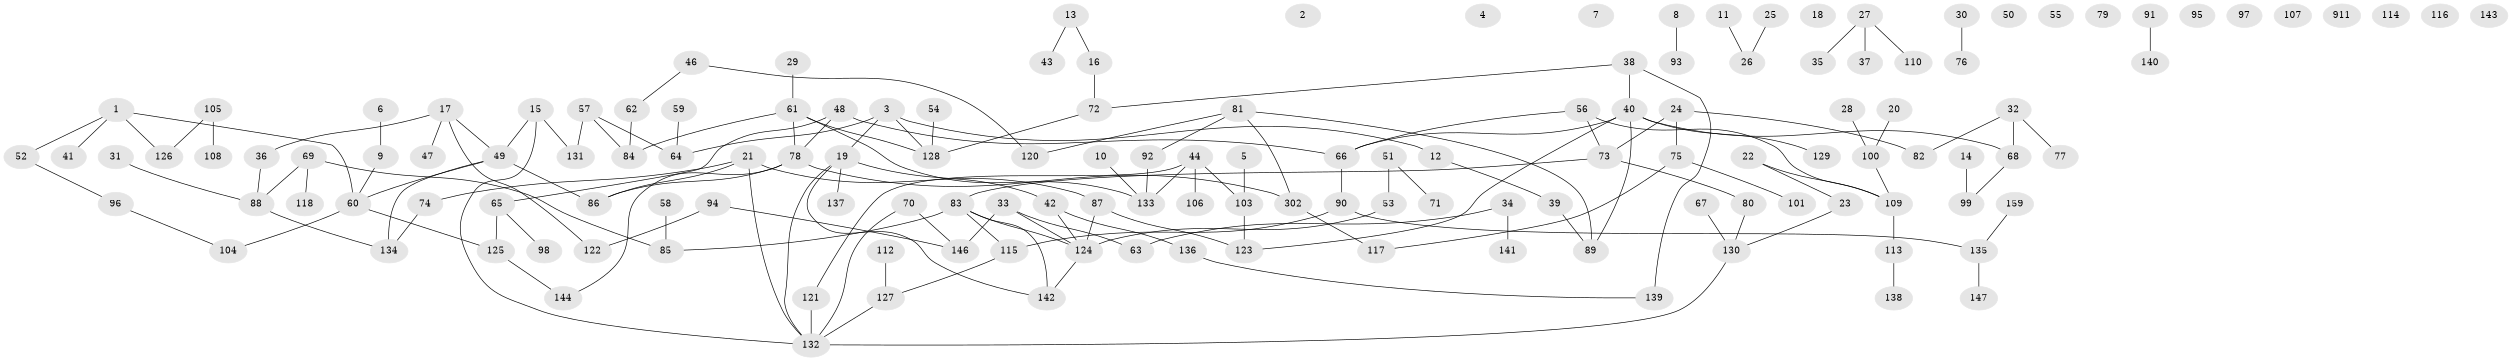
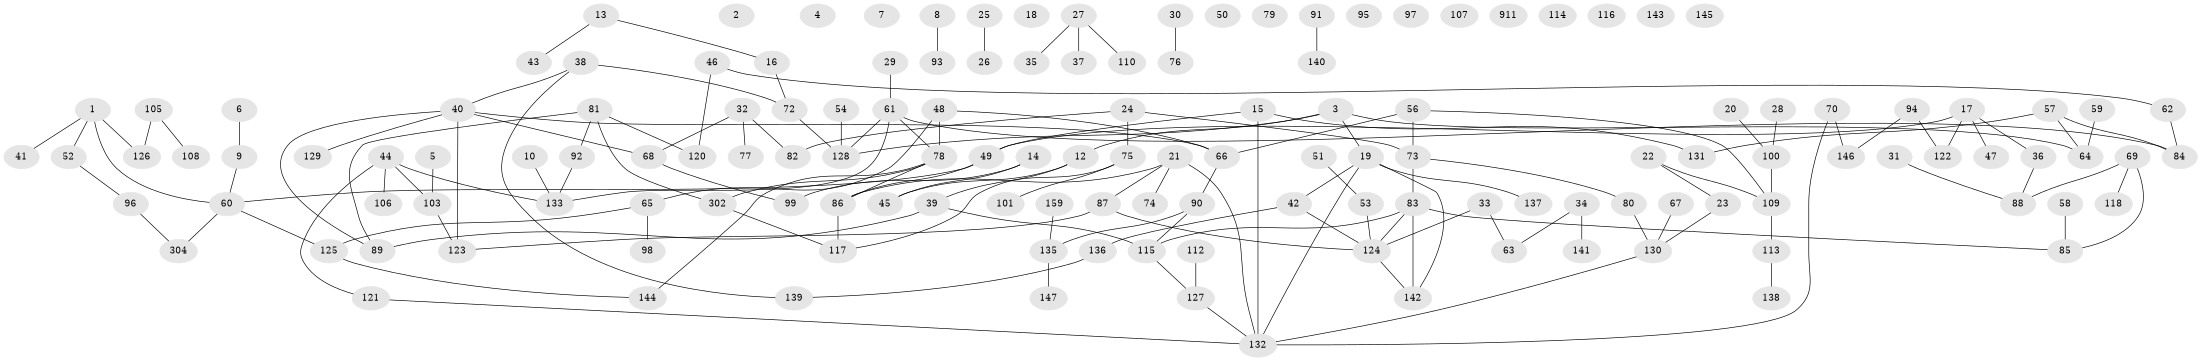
node "145": added
node "11": removed
node "55": removed
node "45": added
node "71": removed
edge "86" -- "117": added
edge "39" -- "115": added
edge "33" -- "146": removed
node "104": label "104" -> "304"
node "134": removed
